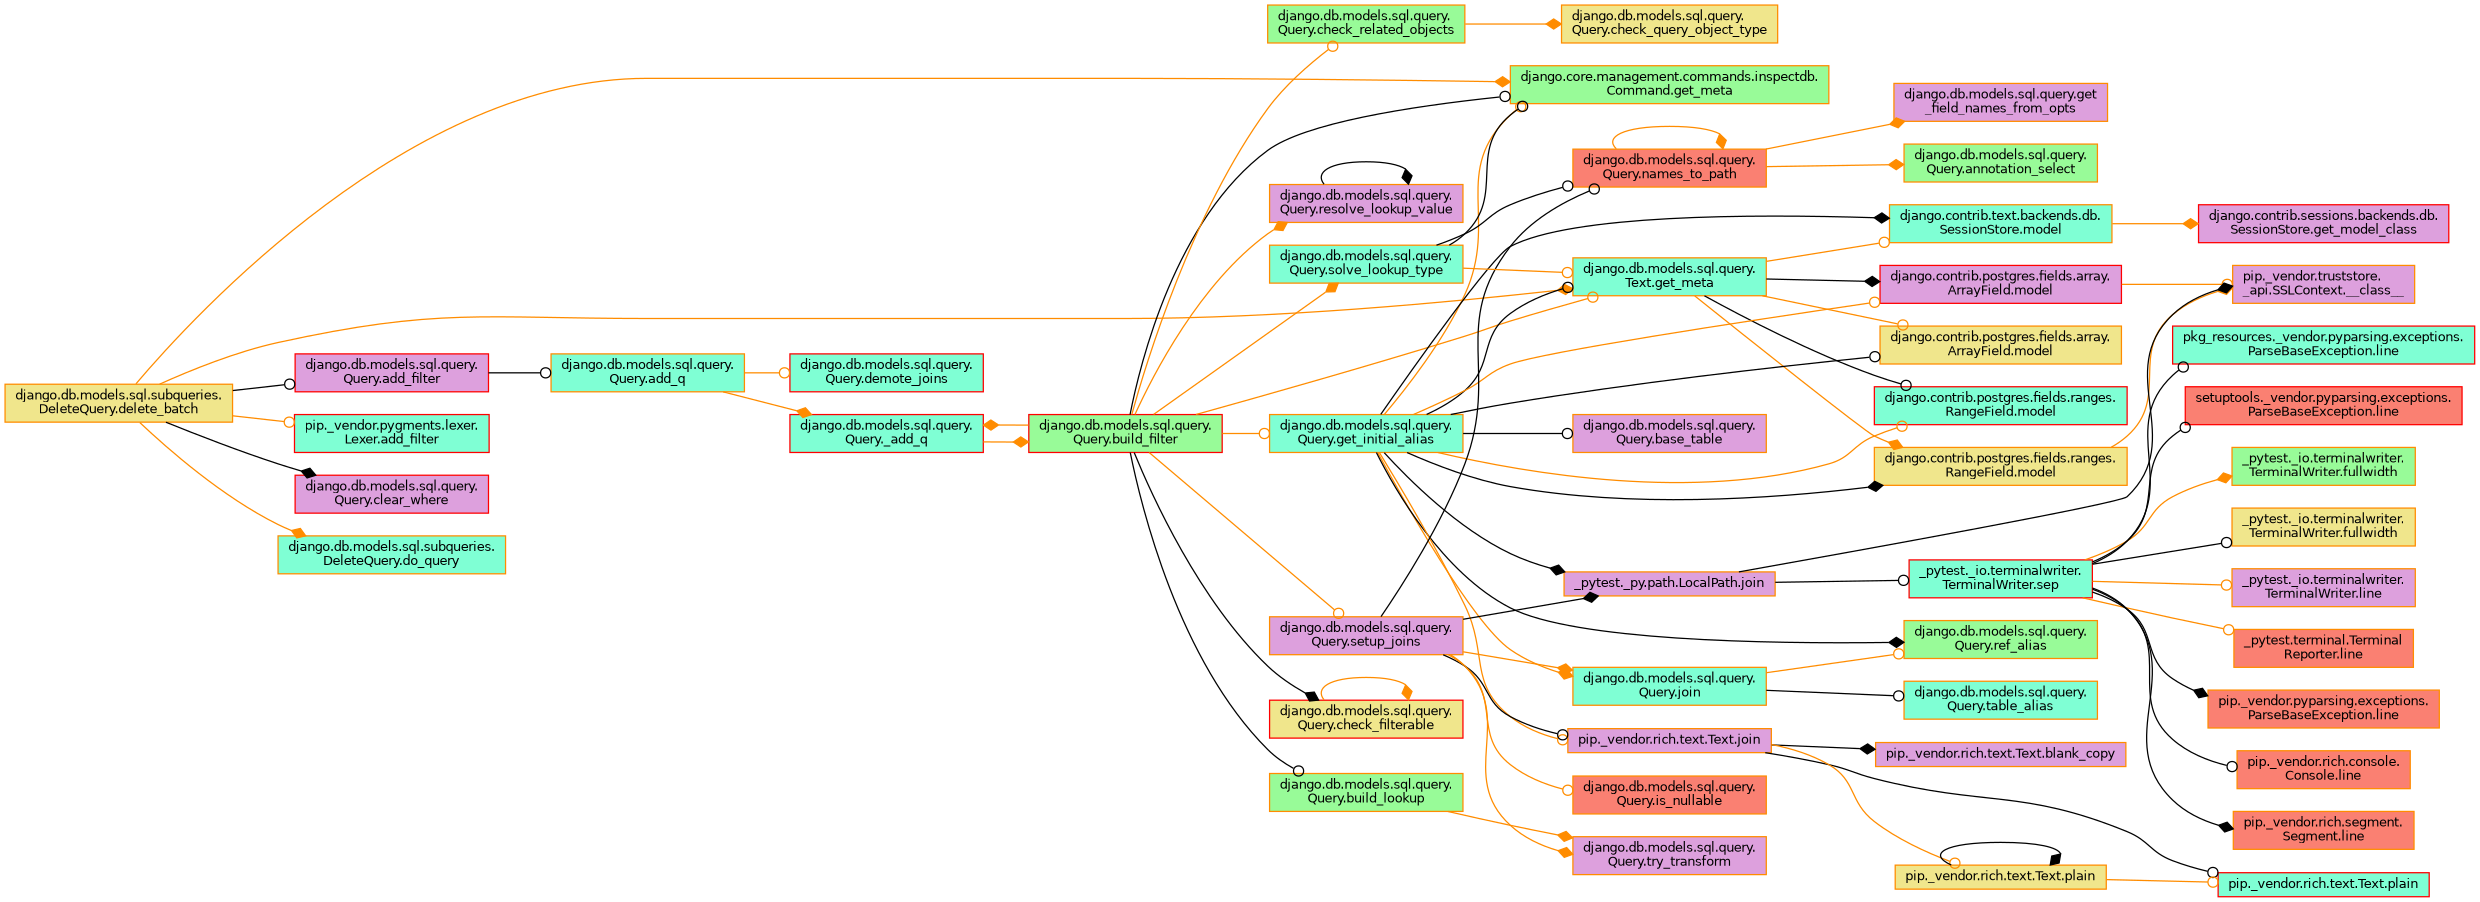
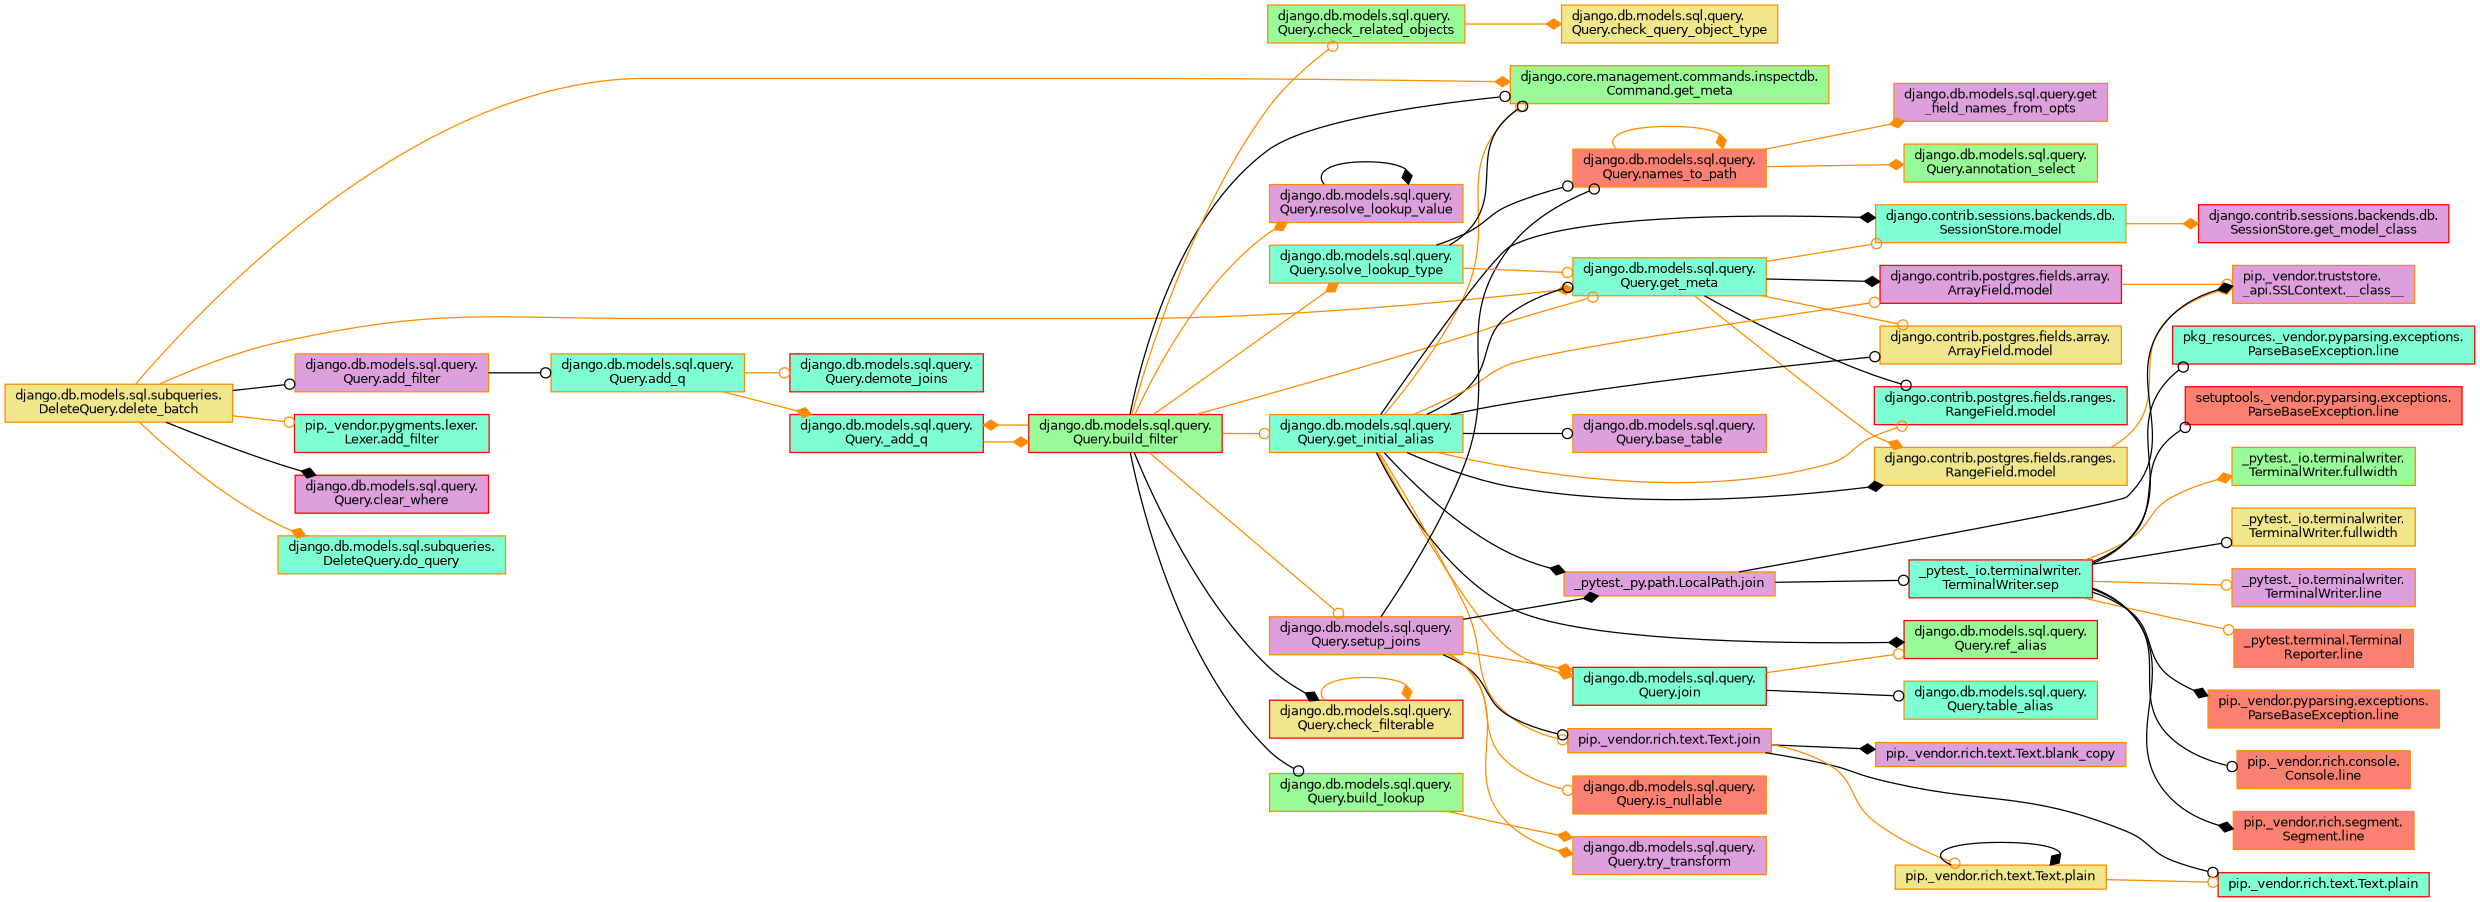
node "django.contrib.text.backends.db. SessionStore.model": label "django.contrib.text.backends.db. SessionStore.model" -> "django.contrib.sessions.backends.db. SessionStore.model"
node "django.db.models.sql.query. Text.get_meta": label "django.db.models.sql.query. Text.get_meta" -> "django.db.models.sql.query. Query.get_meta"
node "django.db.models.sql.query. Query.add_filter": color red -> darkorange
node "django.db.models.sql.query. Query.ref_alias": color darkorange -> red
node "django.db.models.sql.query. Query.join": color darkorange -> red
